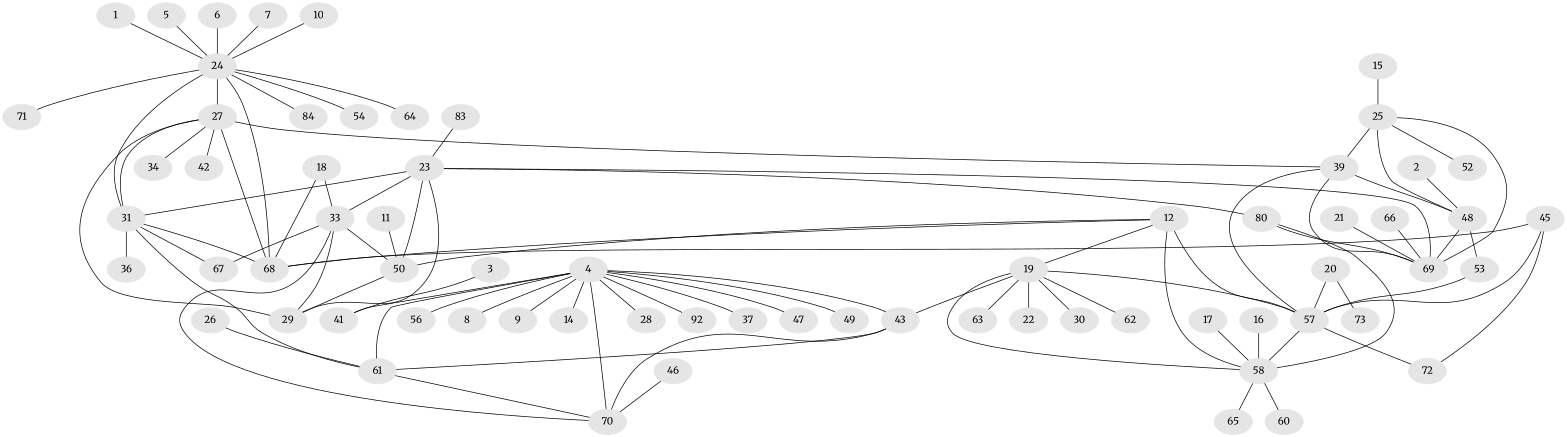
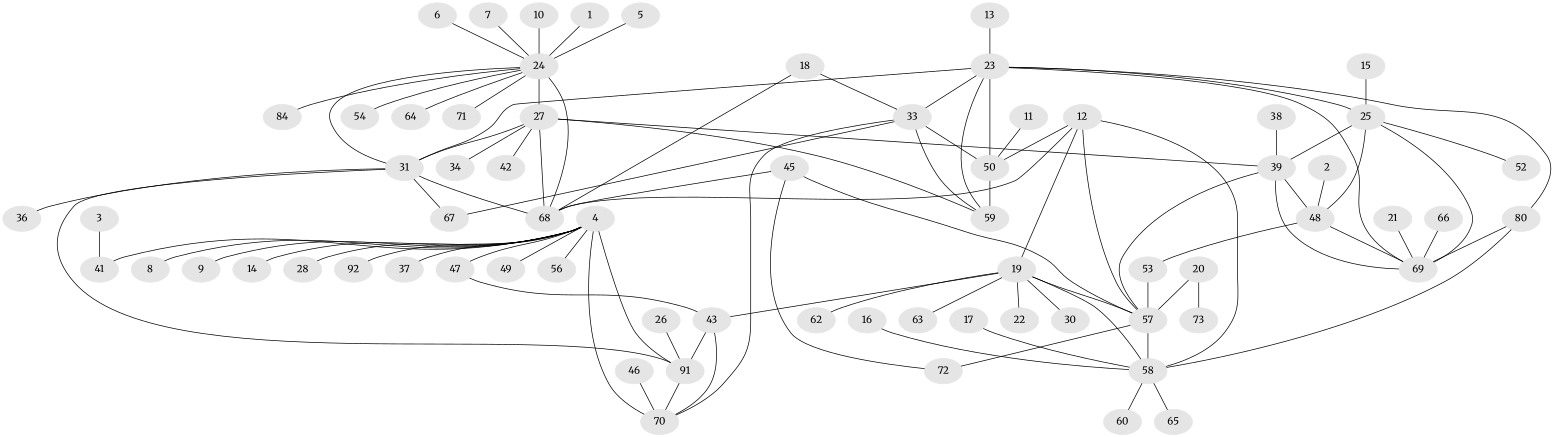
edge "23" -- "25": added
node "83": label "83" -> "13"
node "38": added
edge "4" -- "43": now "47" -- "43"
node "29": label "29" -> "59"
node "61": label "61" -> "91"
